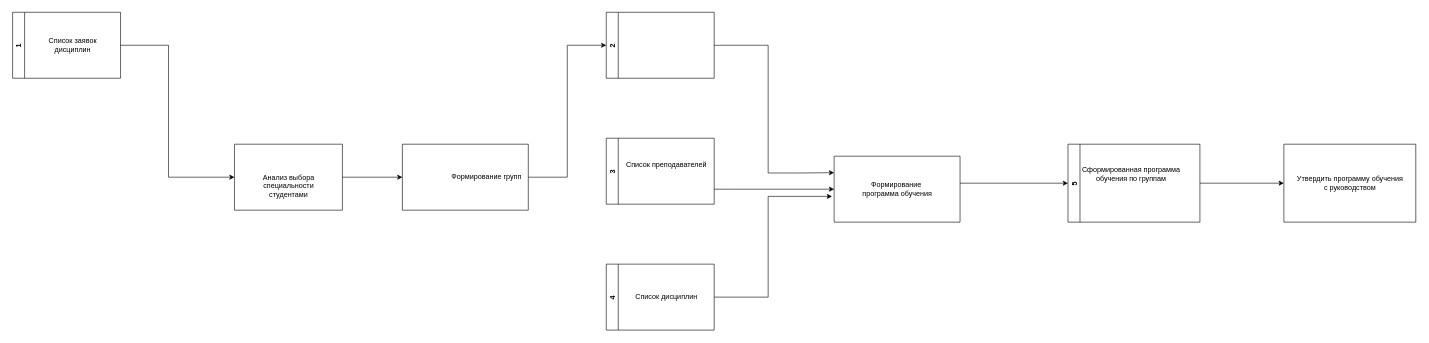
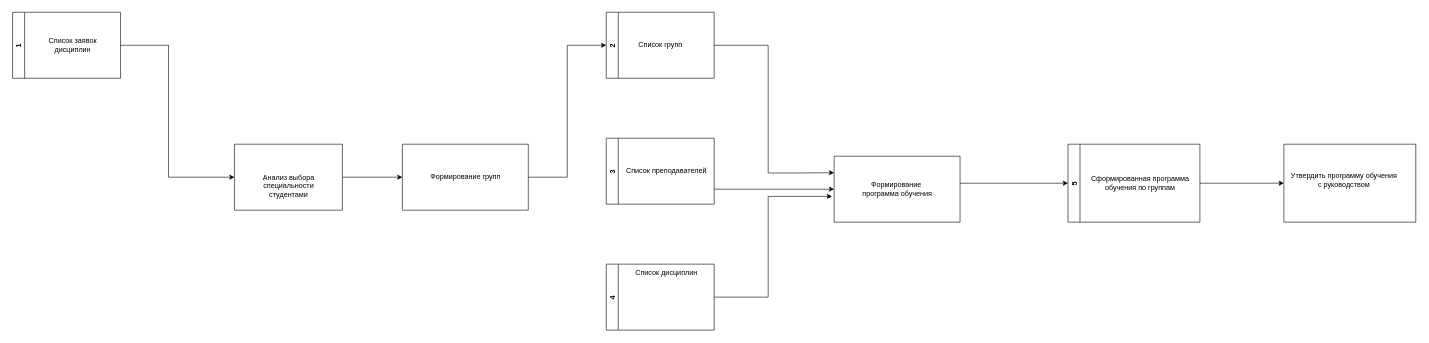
node "Список групп": added
node "Список преподавателей": moved (666, 165) -> (666, 171)
node "Сформированная программа обучения по группам": moved (1131, 174) -> (1140, 183)
node "Формирование групп": moved (486, 177) -> (465, 177)
node "Утвердить программу обучения с руководством": moved (1350, 183) -> (1344, 180)
node "Список дисциплин": moved (666, 297) -> (666, 273)
